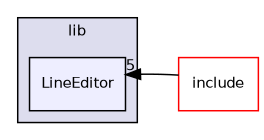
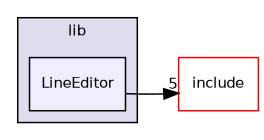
edge "include" -> "LineEditor": reversed
